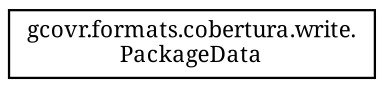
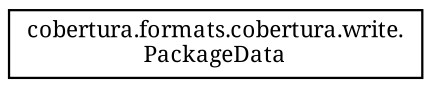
node "gcovr.formats.cobertura.write. PackageData": label "gcovr.formats.cobertura.write. PackageData" -> "cobertura.formats.cobertura.write. PackageData"
